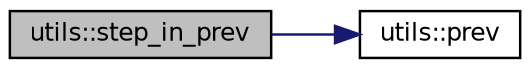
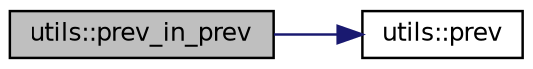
node "utils::step_in_prev": label "utils::step_in_prev" -> "utils::prev_in_prev"
